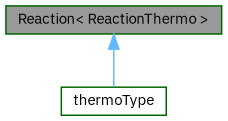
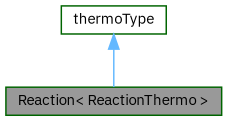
edge "thermoType" -> "Reaction< ReactionThermo >": reversed
